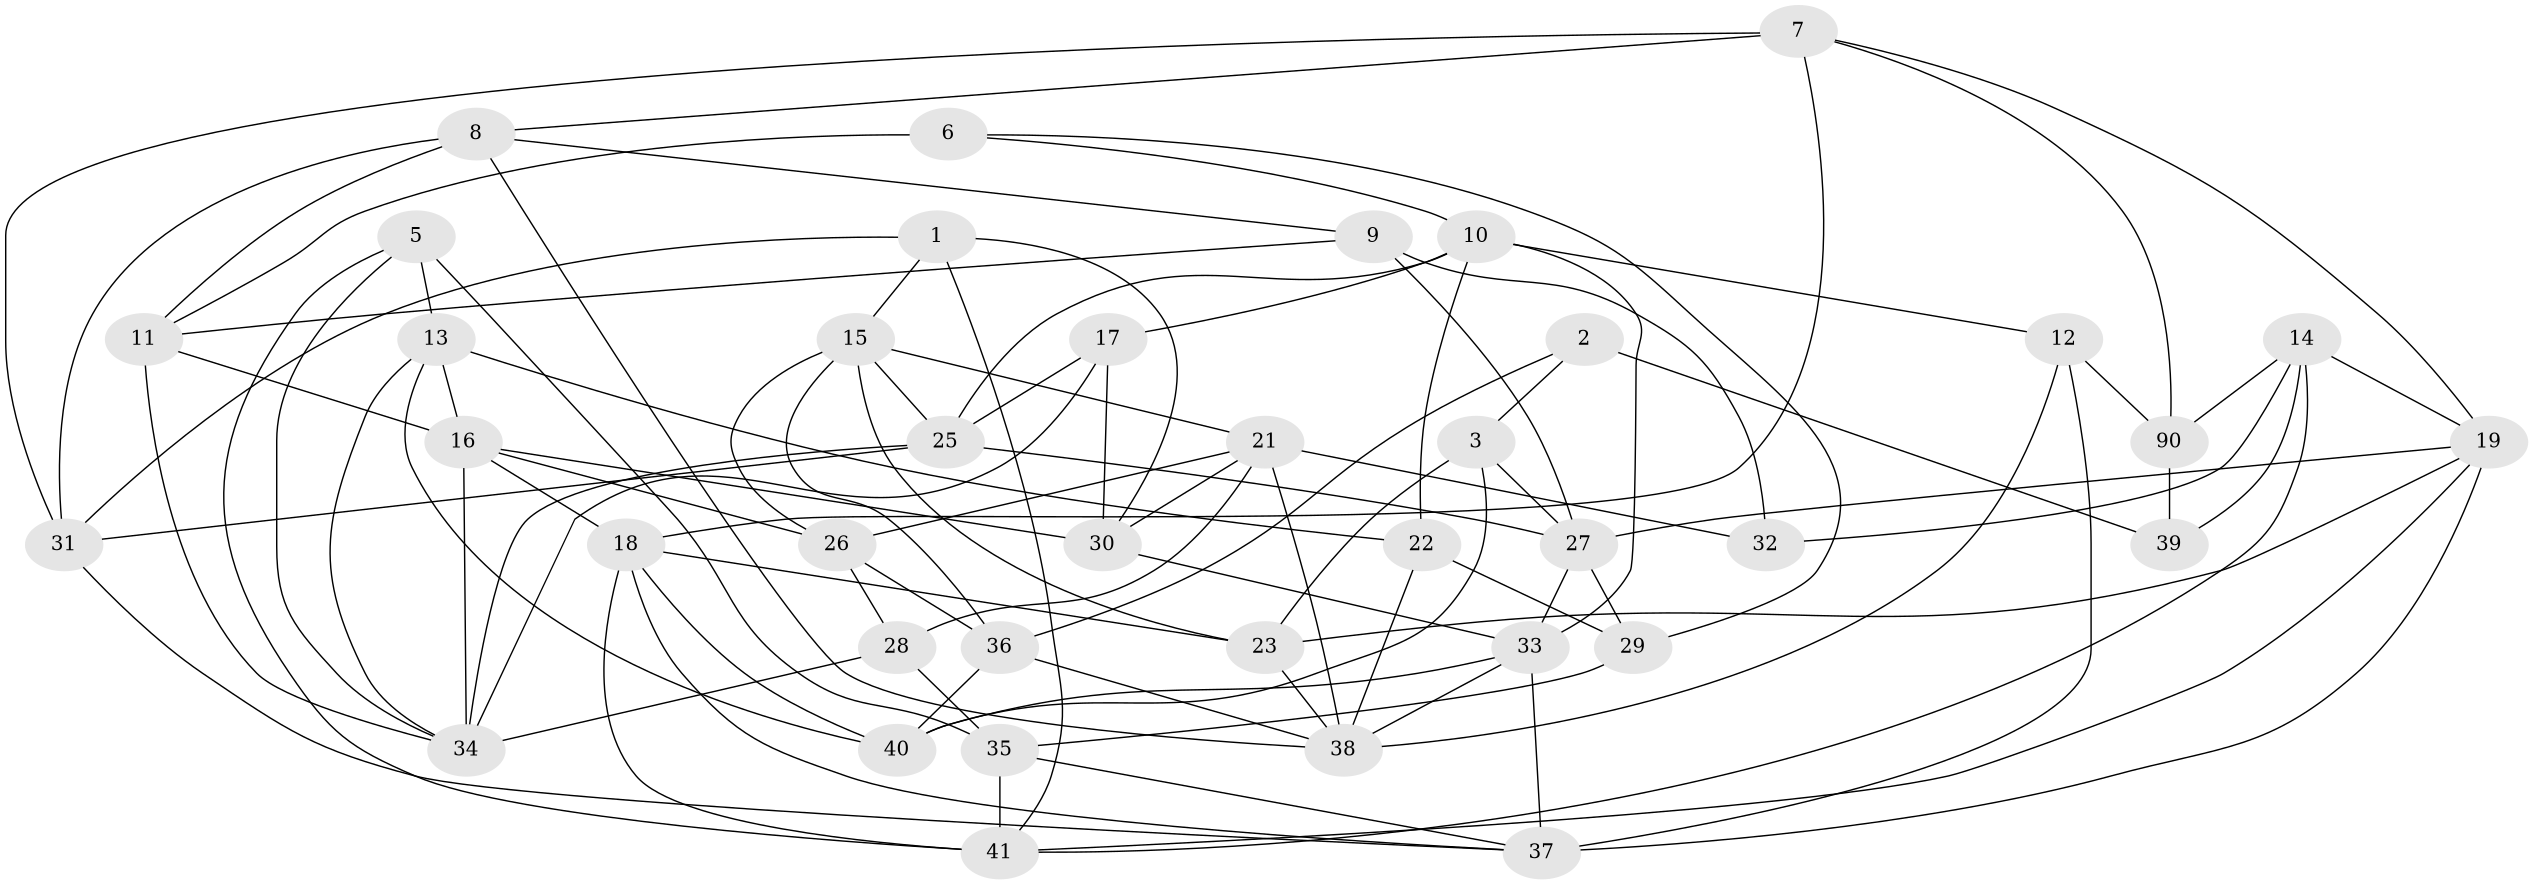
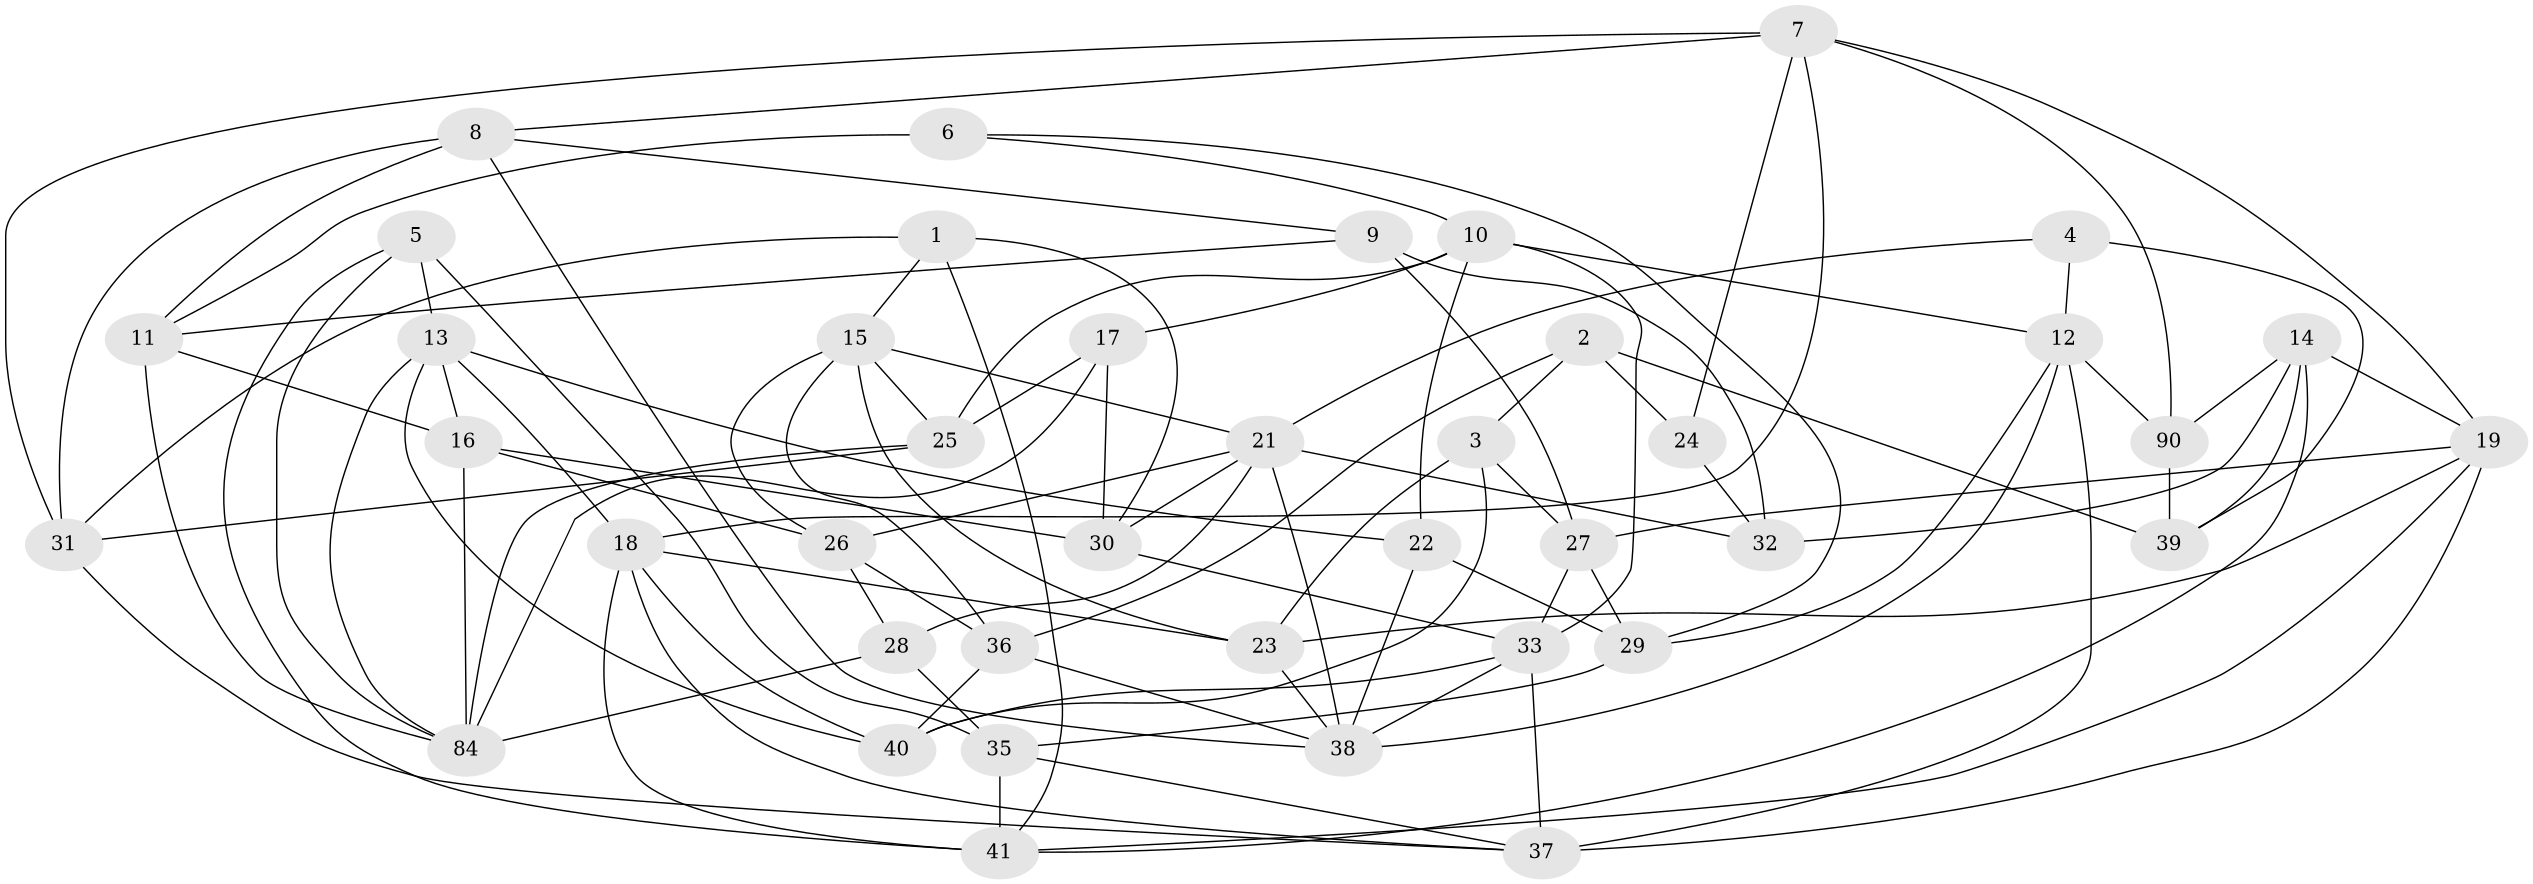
node "4": added
node "24": added
edge "16" -- "18": now "13" -- "18"
edge "25" -- "27": removed
edge "12" -- "29": added
node "34": label "34" -> "84"
